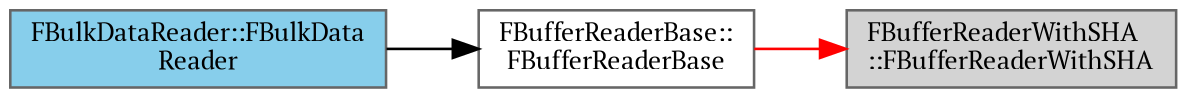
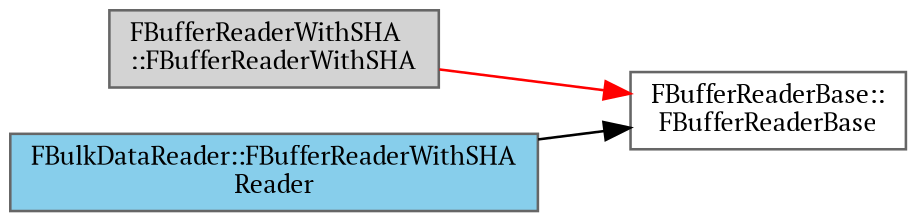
node "FBulkDataReader::FBulkData Reader": label "FBulkDataReader::FBulkData Reader" -> "FBulkDataReader::FBufferReaderWithSHA Reader"
edge "FBufferReaderBase:: FBufferReaderBase" -> "FBufferReaderWithSHA ::FBufferReaderWithSHA": reversed
